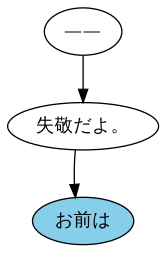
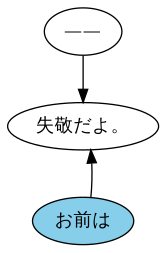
edge "失敬だよ。" -> "お前は": reversed
